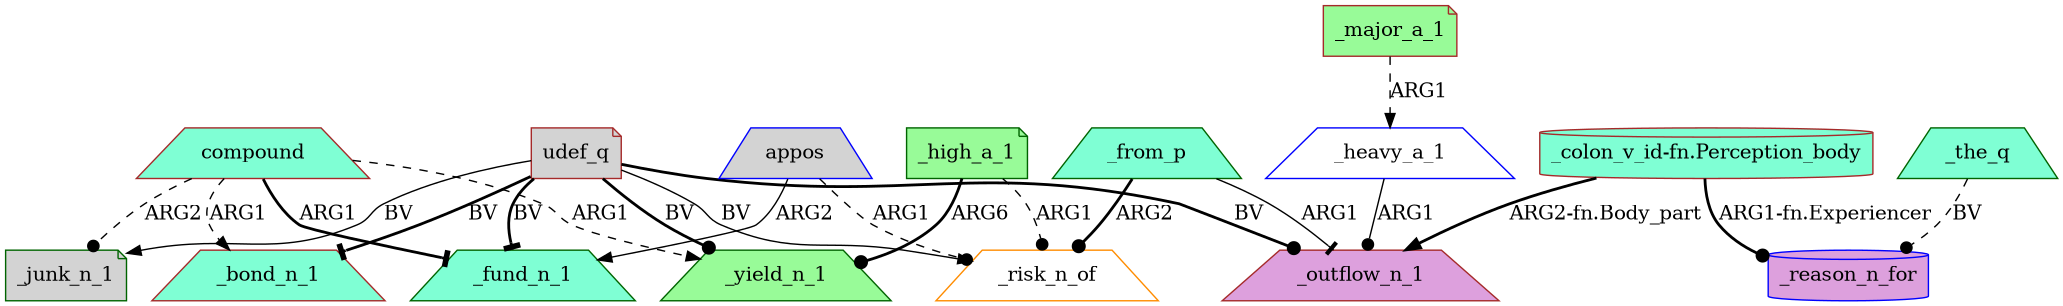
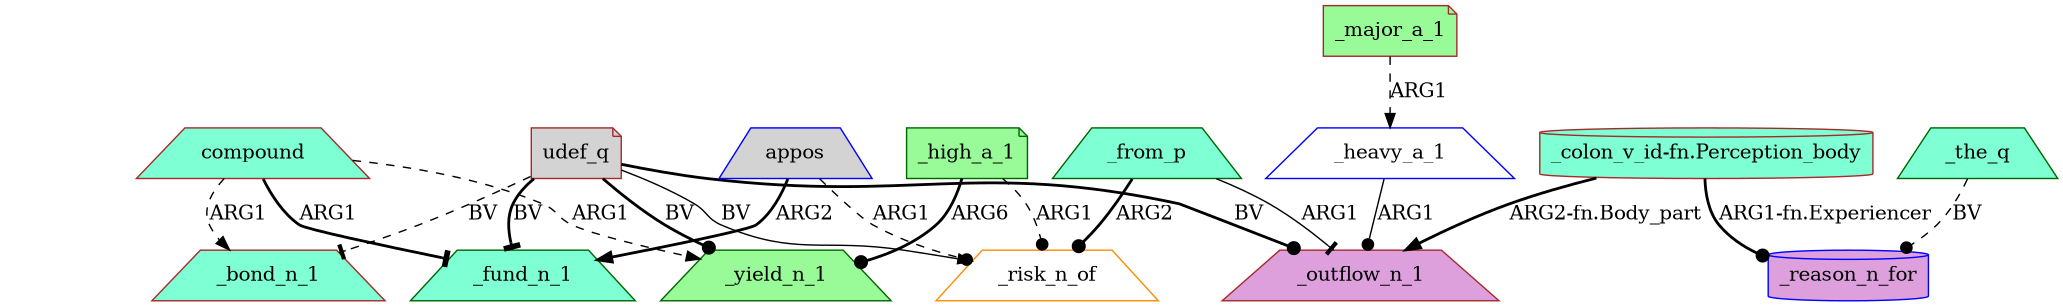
edge "udef_q" -> "_bond_n_1": style bold -> dashed
edge "appos" -> "_fund_n_1": style solid -> bold
node "_junk_n_1": removed
